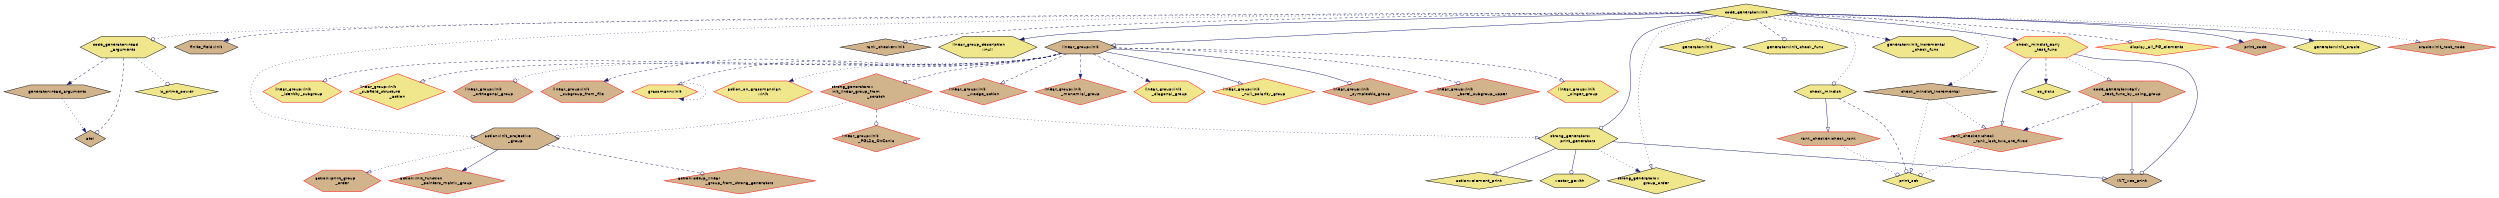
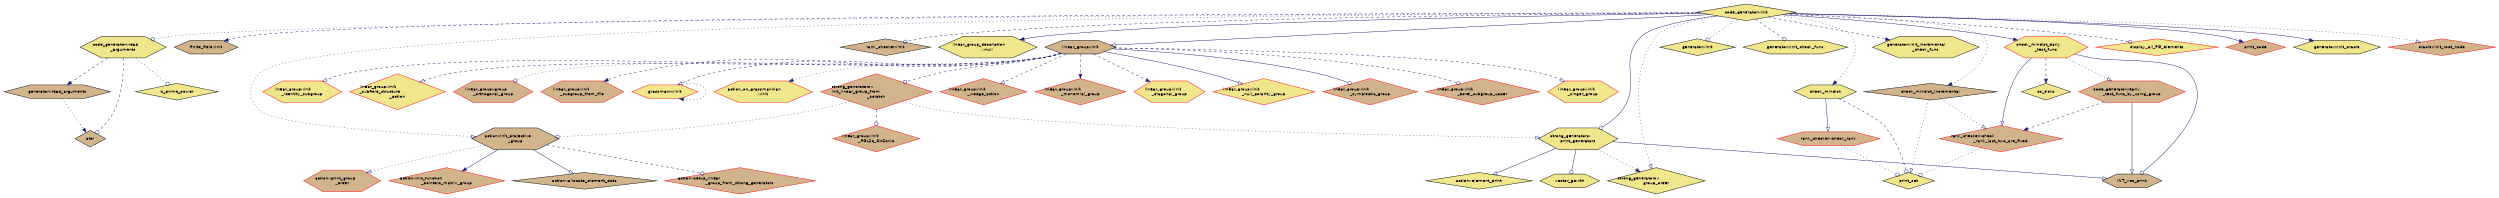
edge "code_generator::init" -> "check_mindist": arrowhead odot -> normal
node "linear_group::init _orthogonal_group": label "linear_group::init _orthogonal_group" -> "linear_group::group _orthogonal_group"
node "action::allocate_element_data": added
